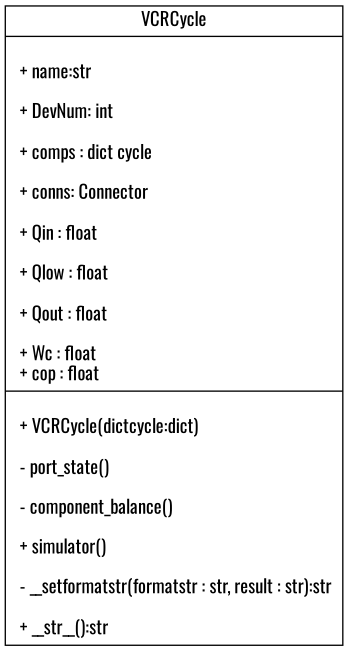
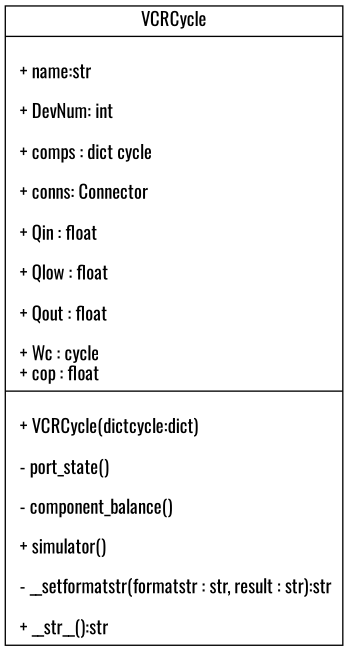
node "VCRCycle": text "+ Wc : float" -> "+ Wc : cycle"
